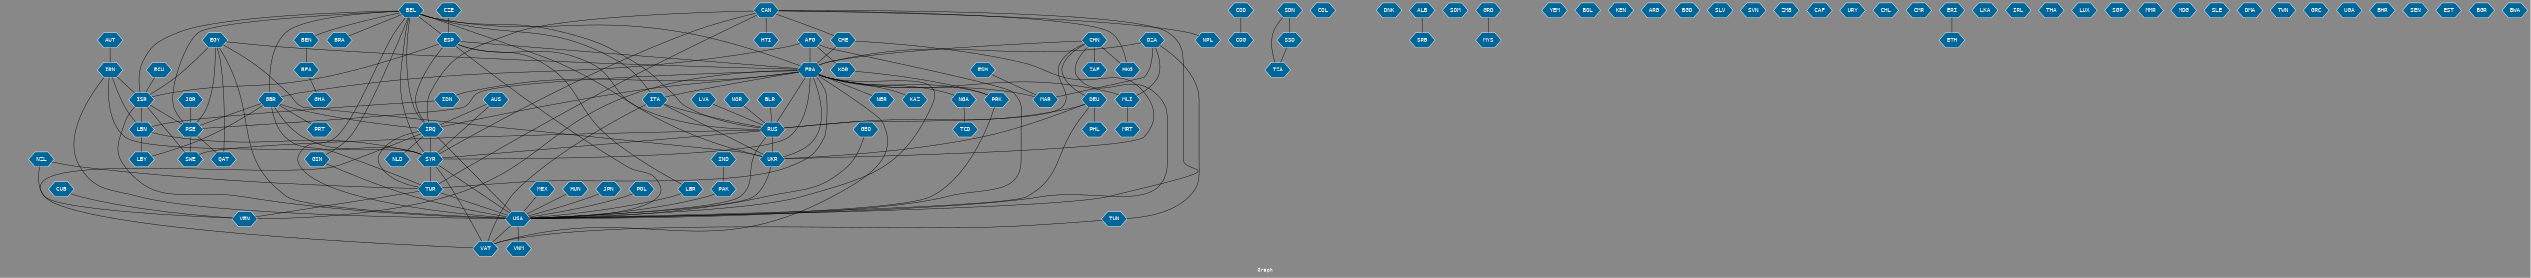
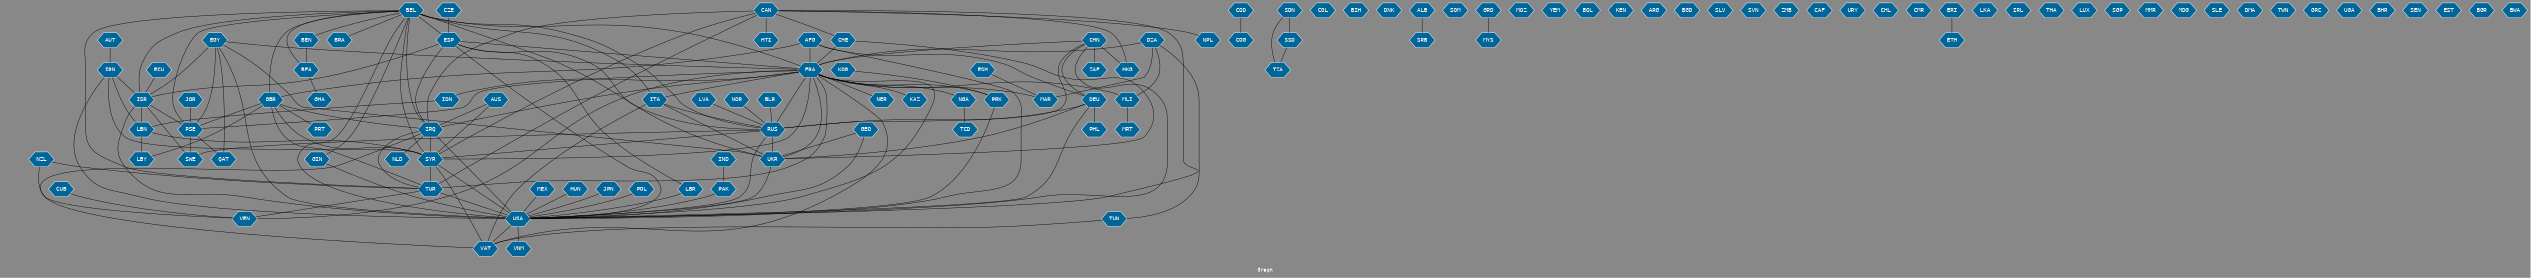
node "BIH": added
node "MOZ": added
edge "BEL" -- "BFA": added
edge "AFG" -- "KOR": now "AFG" -- "DEU"
edge "BEL" -- "TUR": added
edge "GEO" -- "UKR": added
